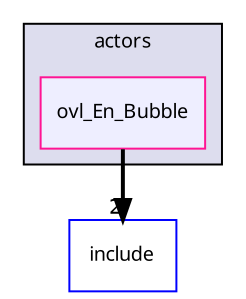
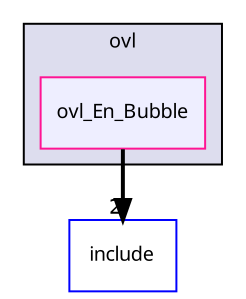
cluster "actors": label "actors" -> "ovl"
